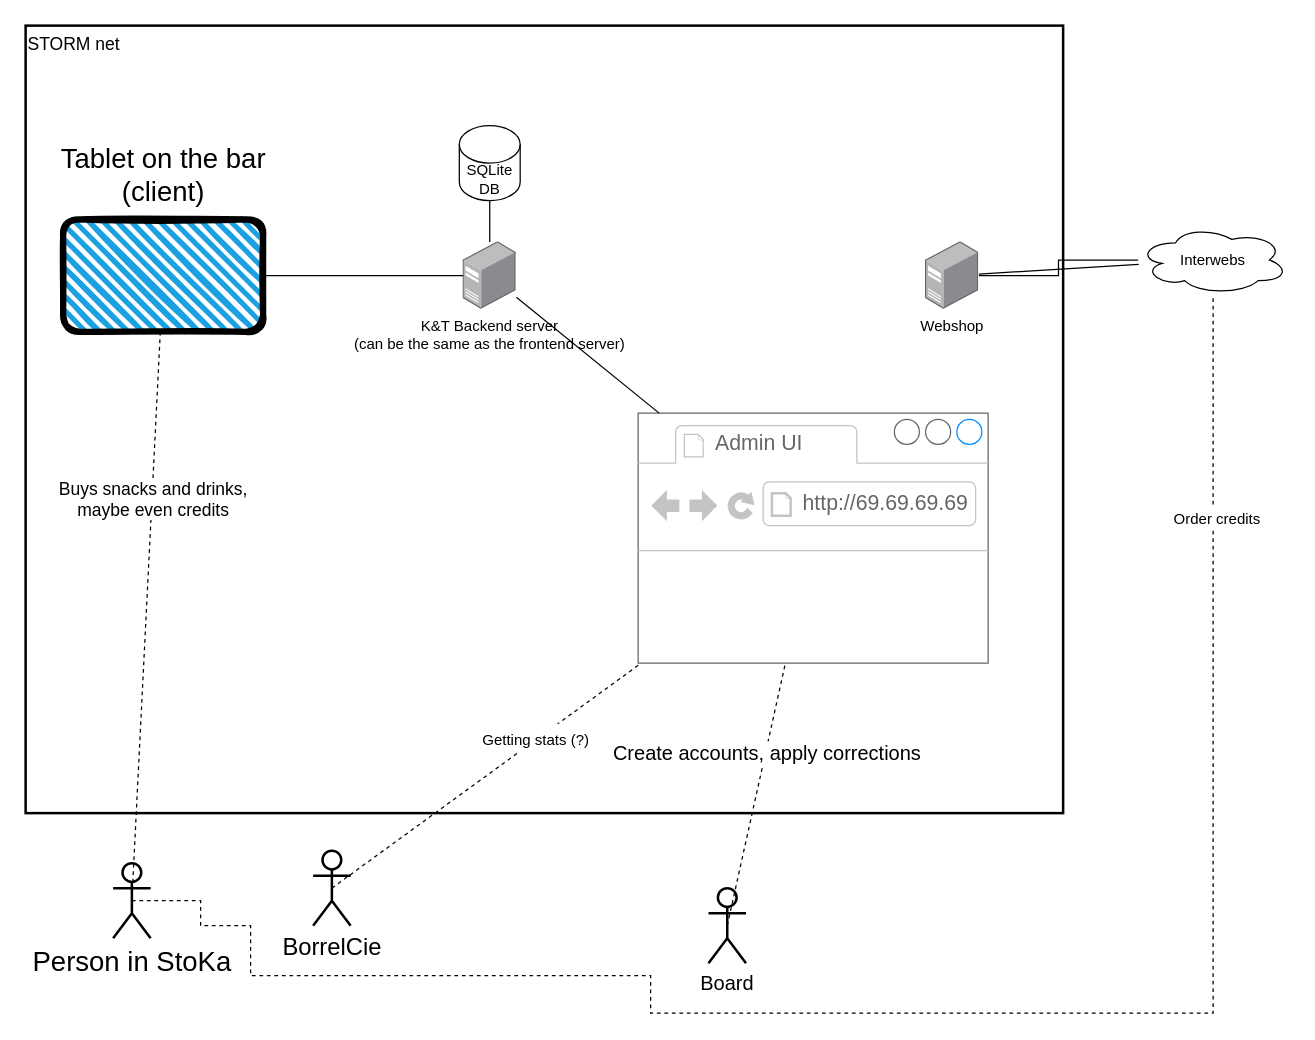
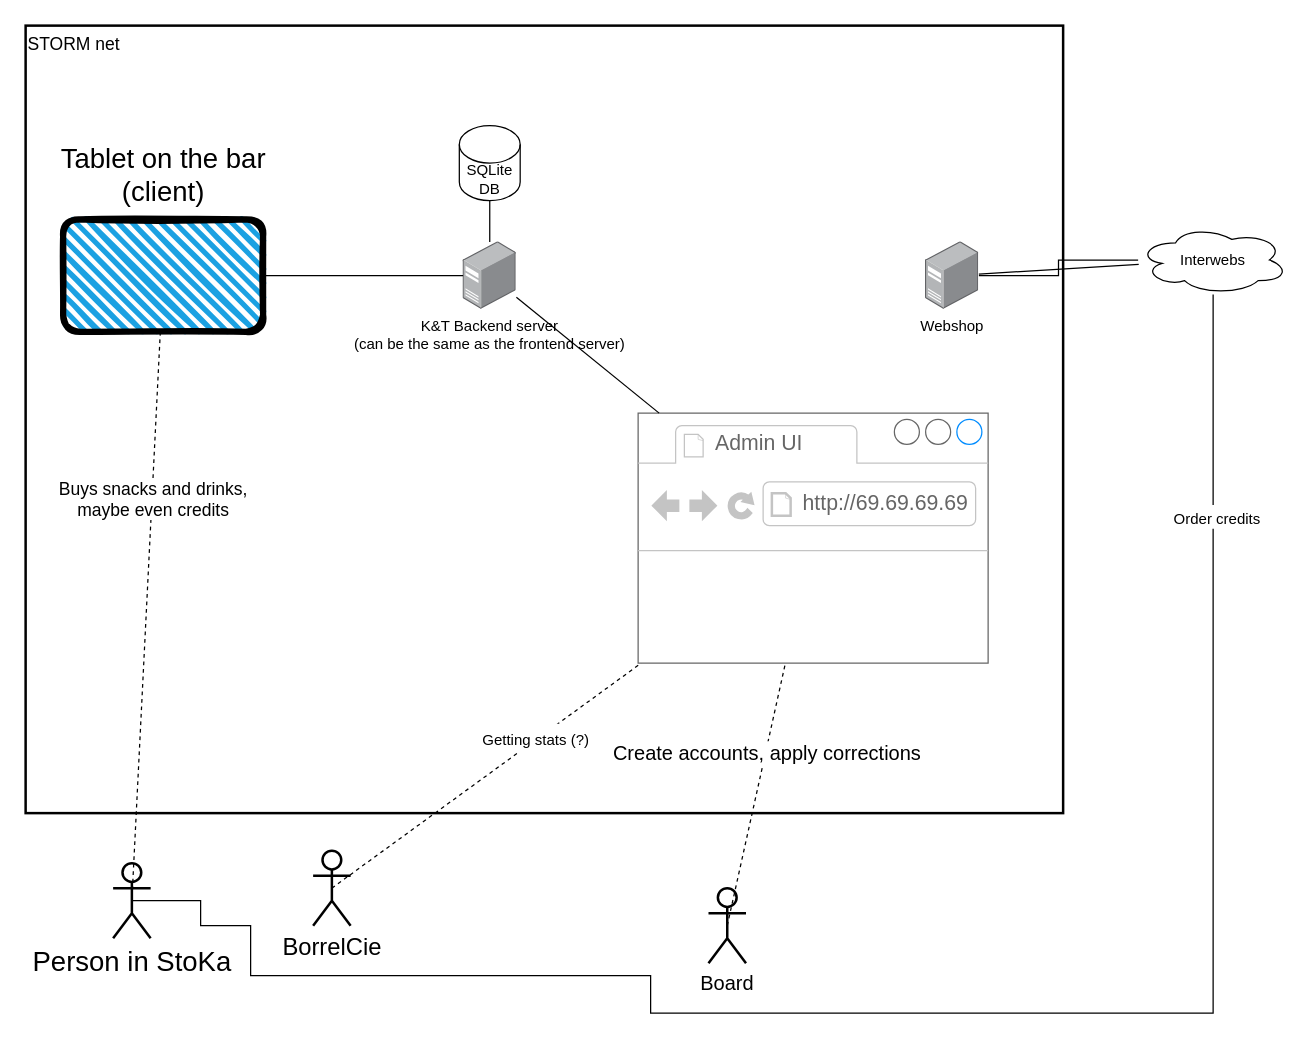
edge "Interwebs" -- "Person in StoKa": style dashed -> solid
